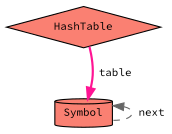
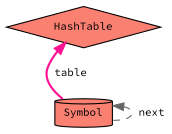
edge "HashTable" -> "Symbol": reversed
